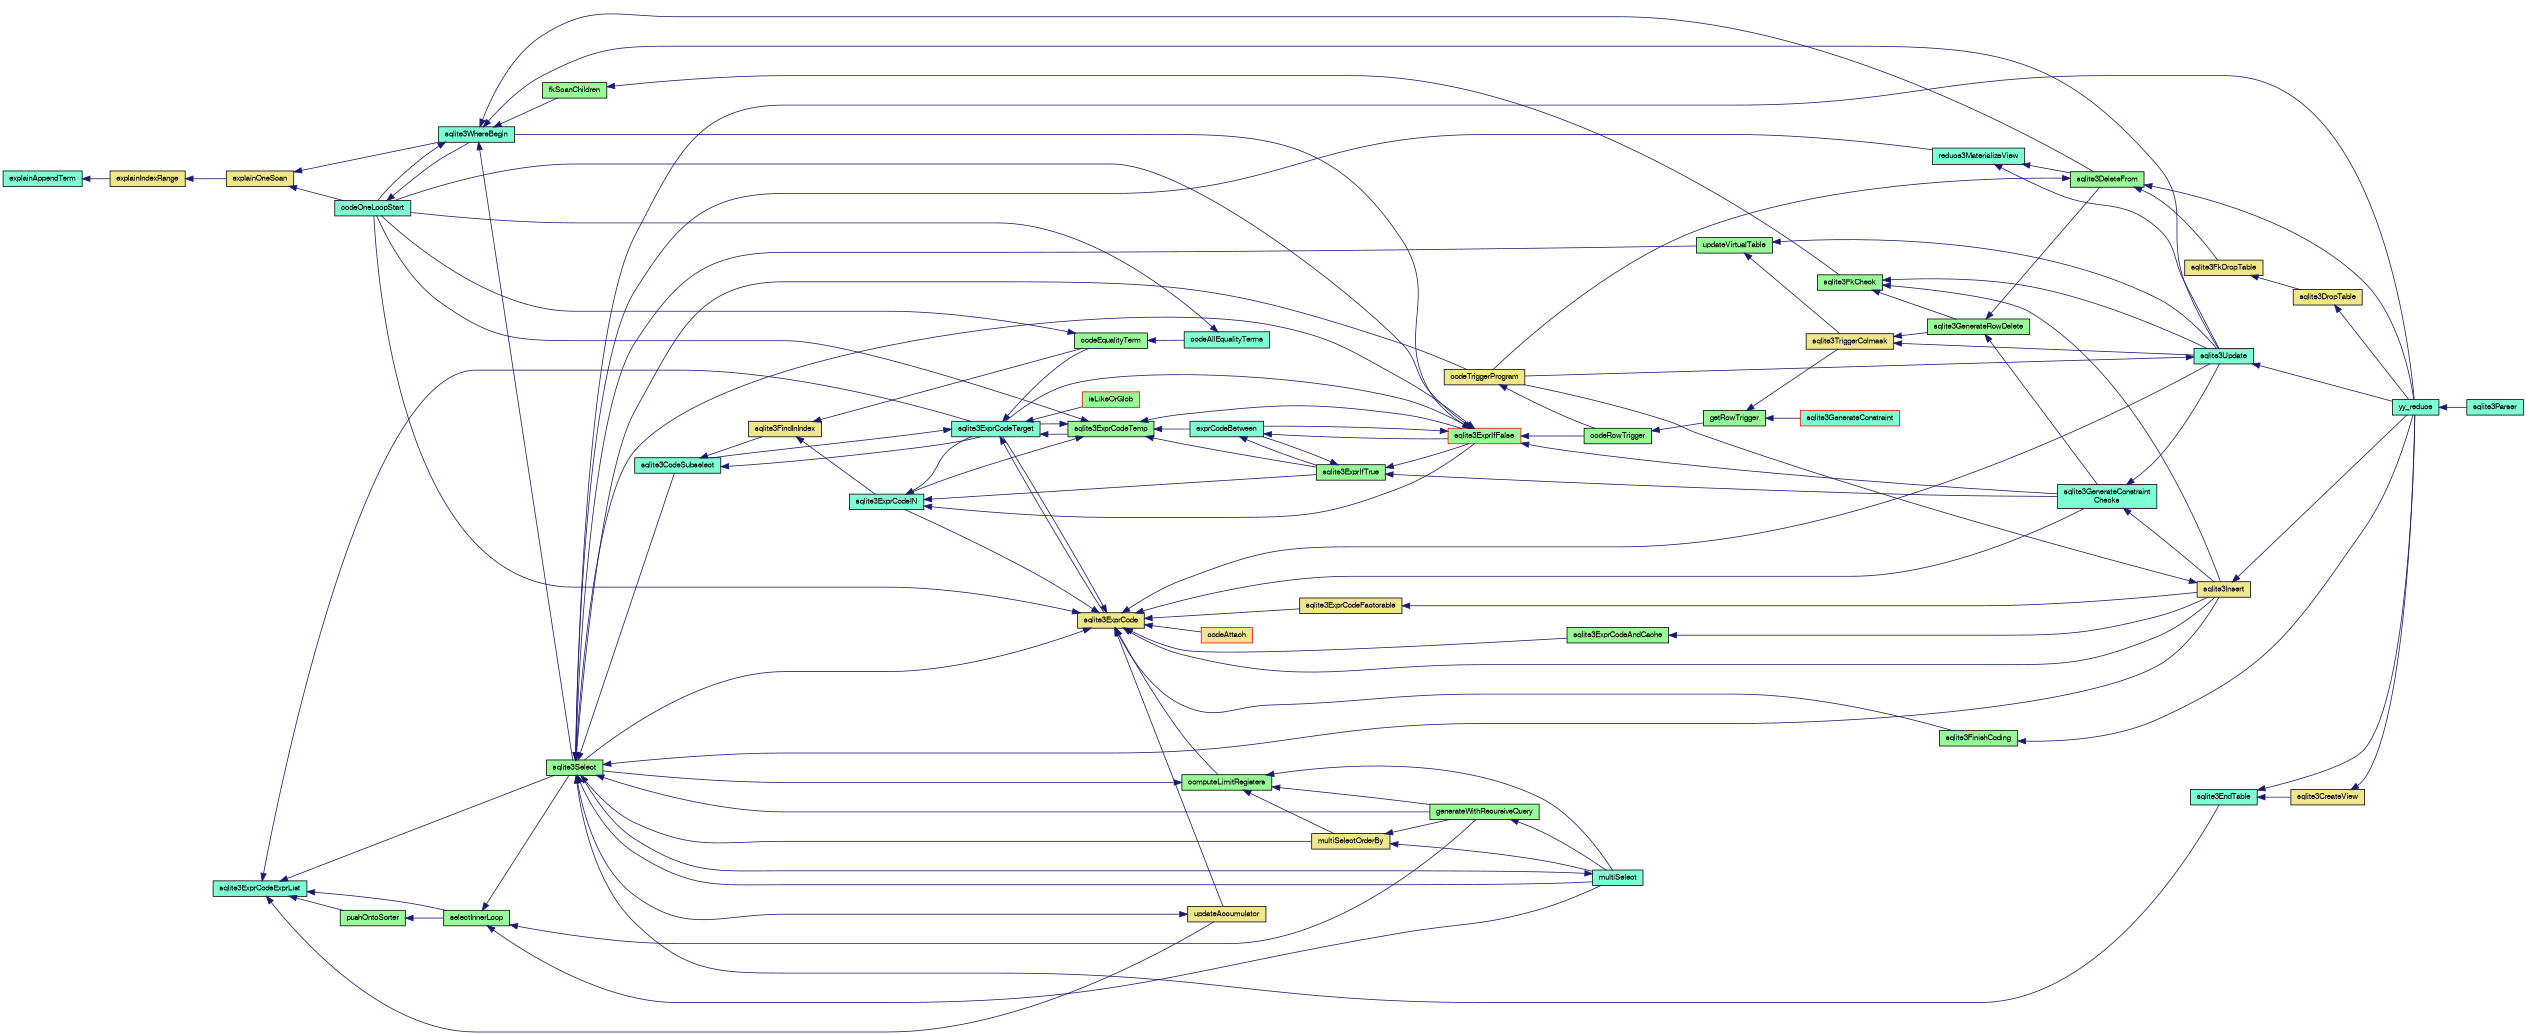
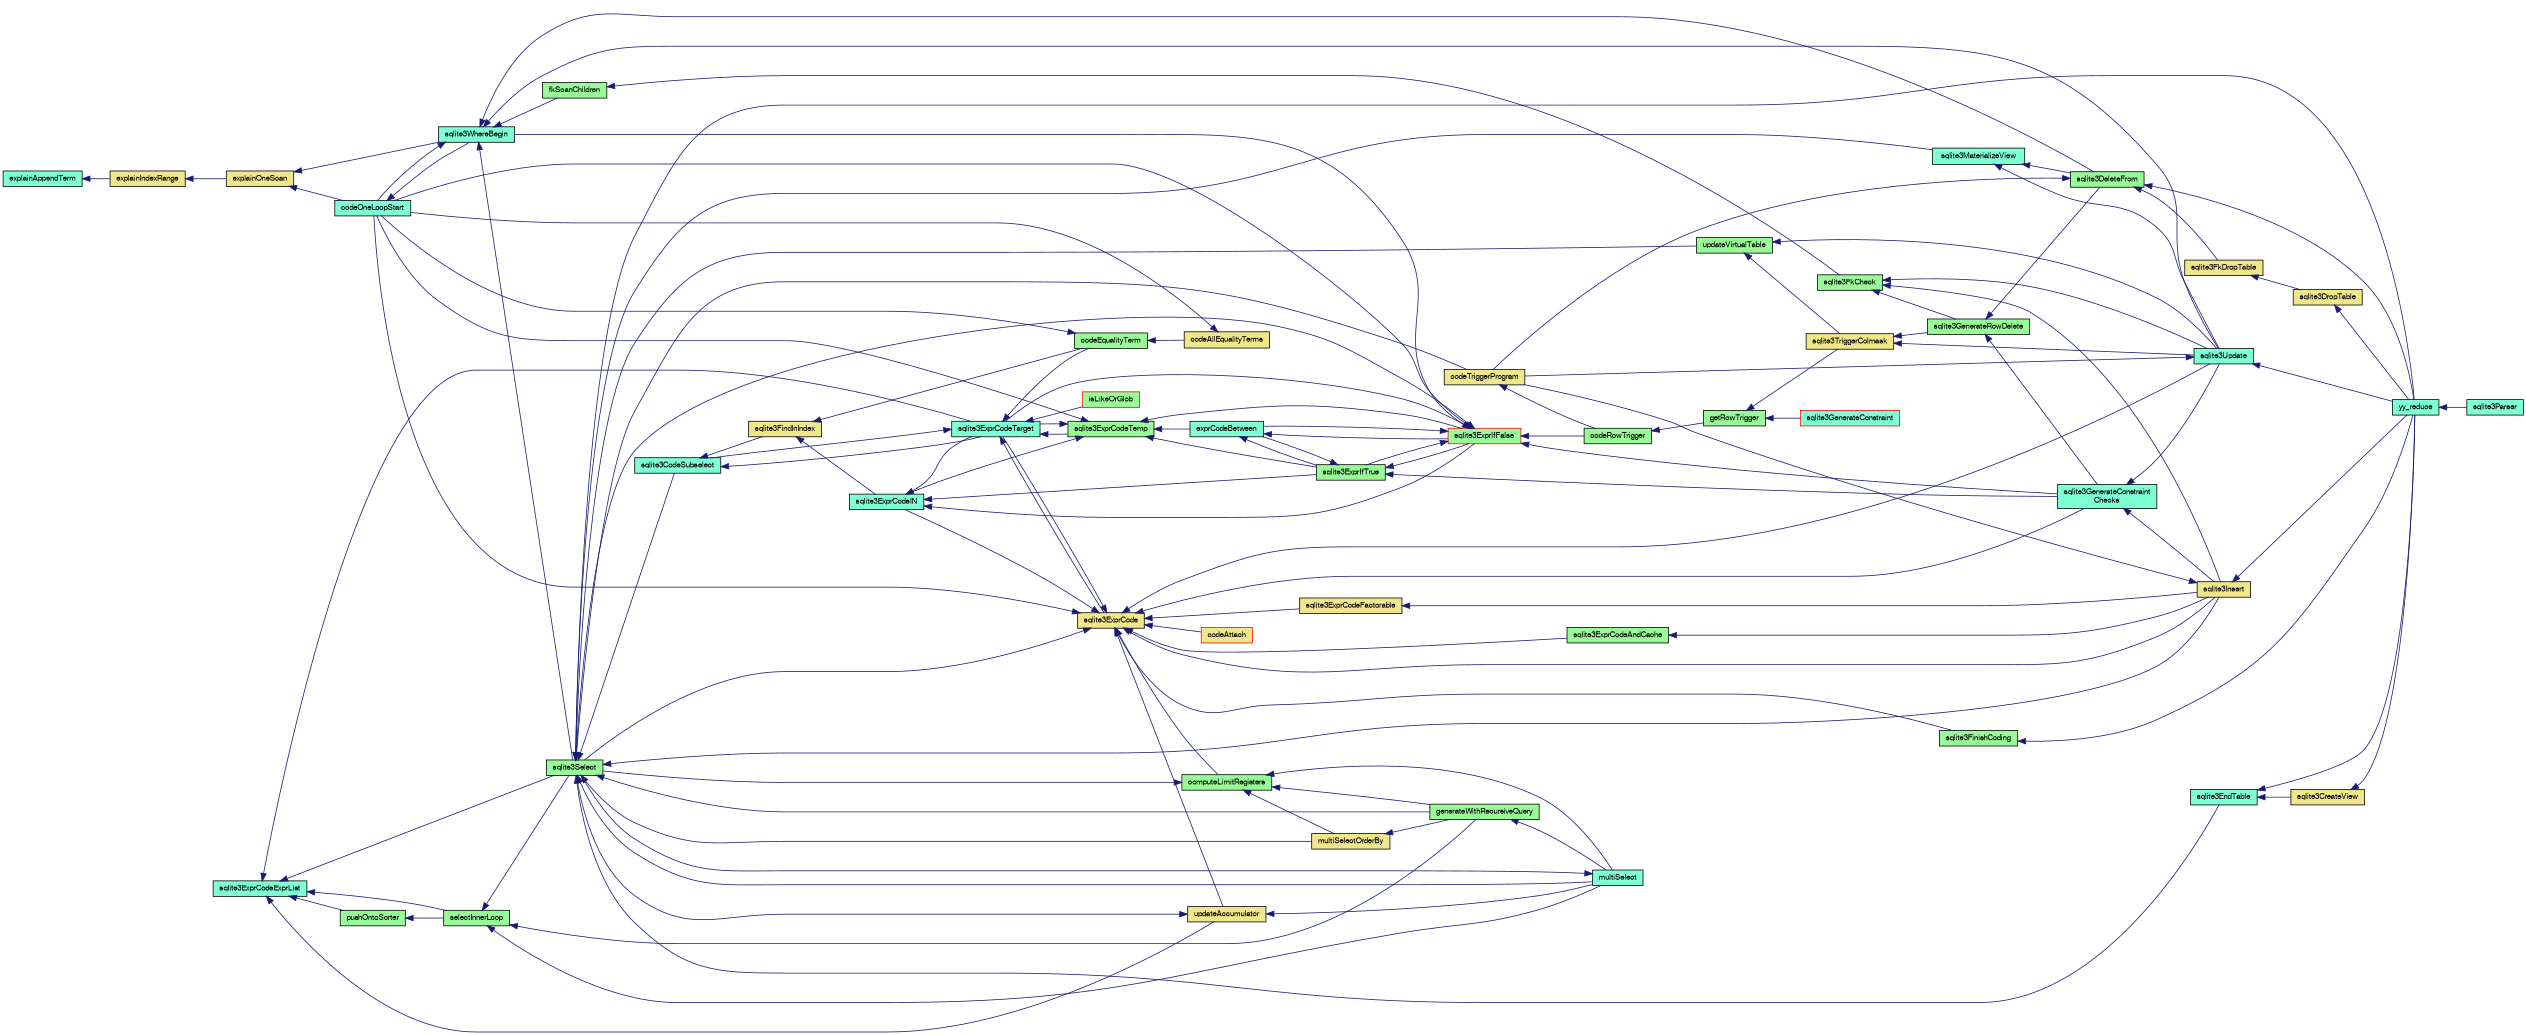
node "reduce3MaterializeView": label "reduce3MaterializeView" -> "sqlite3MaterializeView"
node "codeAllEqualityTerms": fillcolor aquamarine -> khaki
edge "sqlite3ExprIfTrue" -> "sqlite3ExprIfFalse": added
edge "multiSelect" -> "multiSelectOrderBy": now "multiSelect" -> "updateAccumulator"
